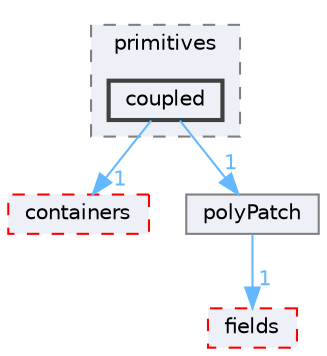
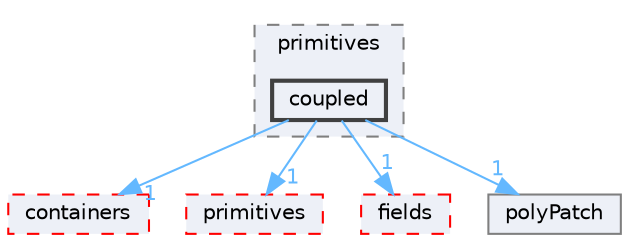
node "primitives": added
edge "polyPatch" -> "fields": now "coupled" -> "fields"
